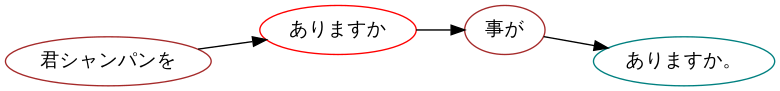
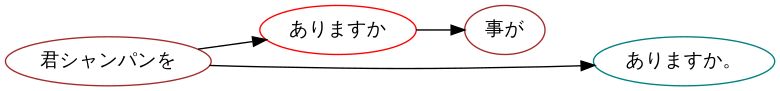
edge "事が" -> "ありますか。": now "君シャンパンを" -> "ありますか。"
